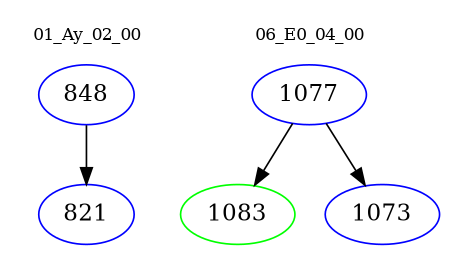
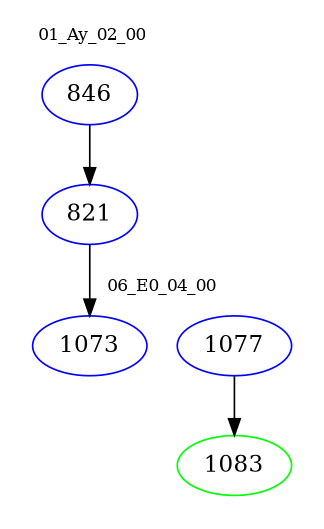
node "848": label "848" -> "846"
edge "1077" -> "1073": now "821" -> "1073"
